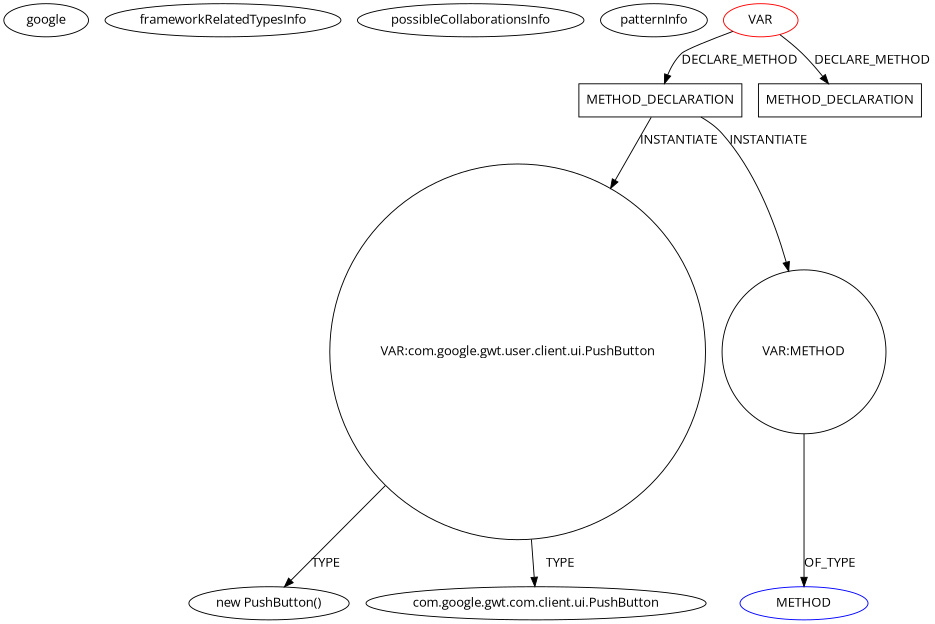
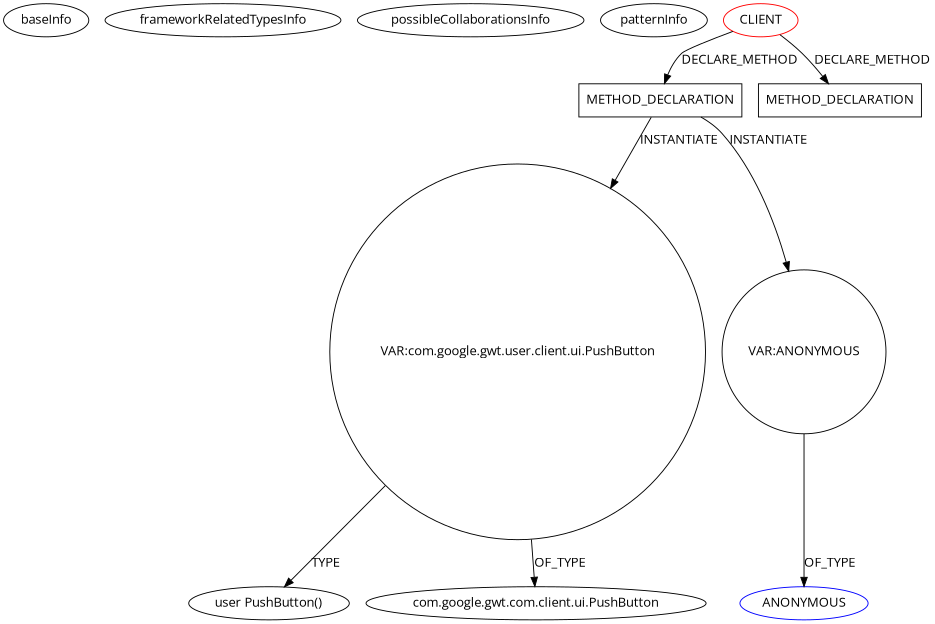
node "google": label "google" -> "baseInfo"
node "VAR": label "VAR" -> "CLIENT"
node "VAR:METHOD": label "VAR:METHOD" -> "VAR:ANONYMOUS"
edge "VAR:com.google.gwt.user.client.ui.PushButton" -> "com.google.gwt.com.client.ui.PushButton": label "TYPE" -> "OF_TYPE"
node "new PushButton()": label "new PushButton()" -> "user PushButton()"
node "METHOD": label "METHOD" -> "ANONYMOUS"
